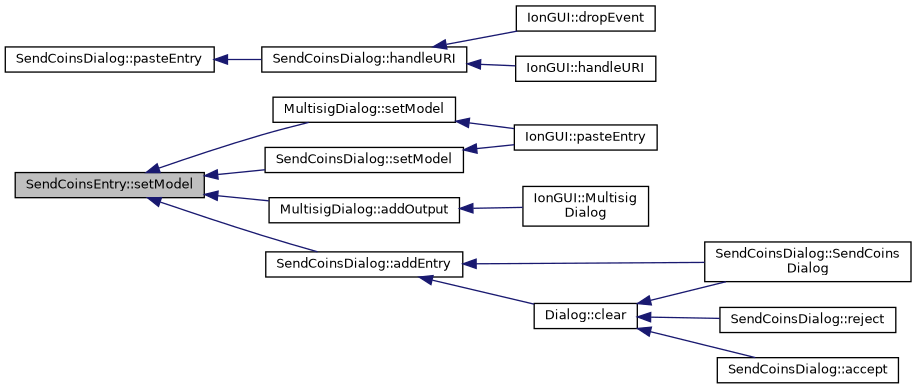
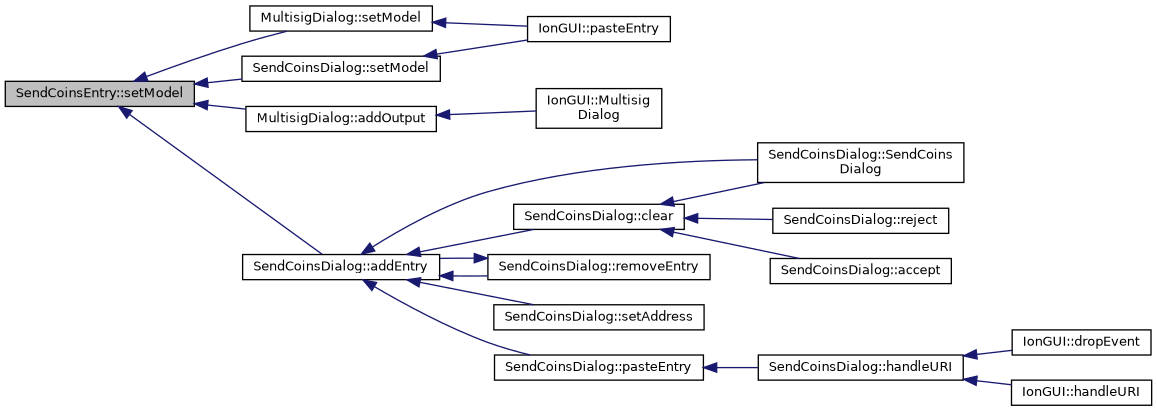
node "SendCoinsDialog::removeEntry": added
node "Dialog::clear": label "Dialog::clear" -> "SendCoinsDialog::clear"
node "SendCoinsDialog::setAddress": added
edge "SendCoinsDialog::pasteEntry" -> "SendCoinsDialog::addEntry": added
